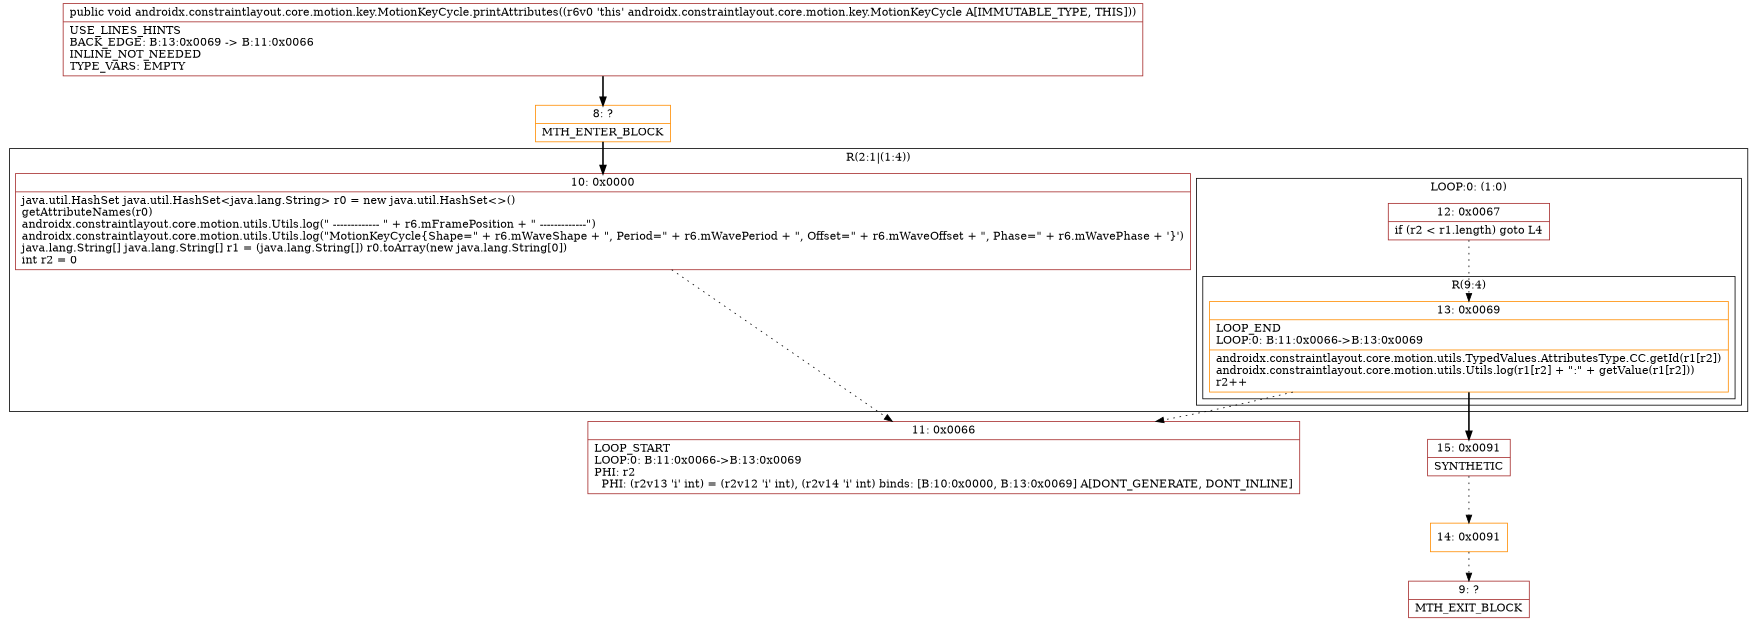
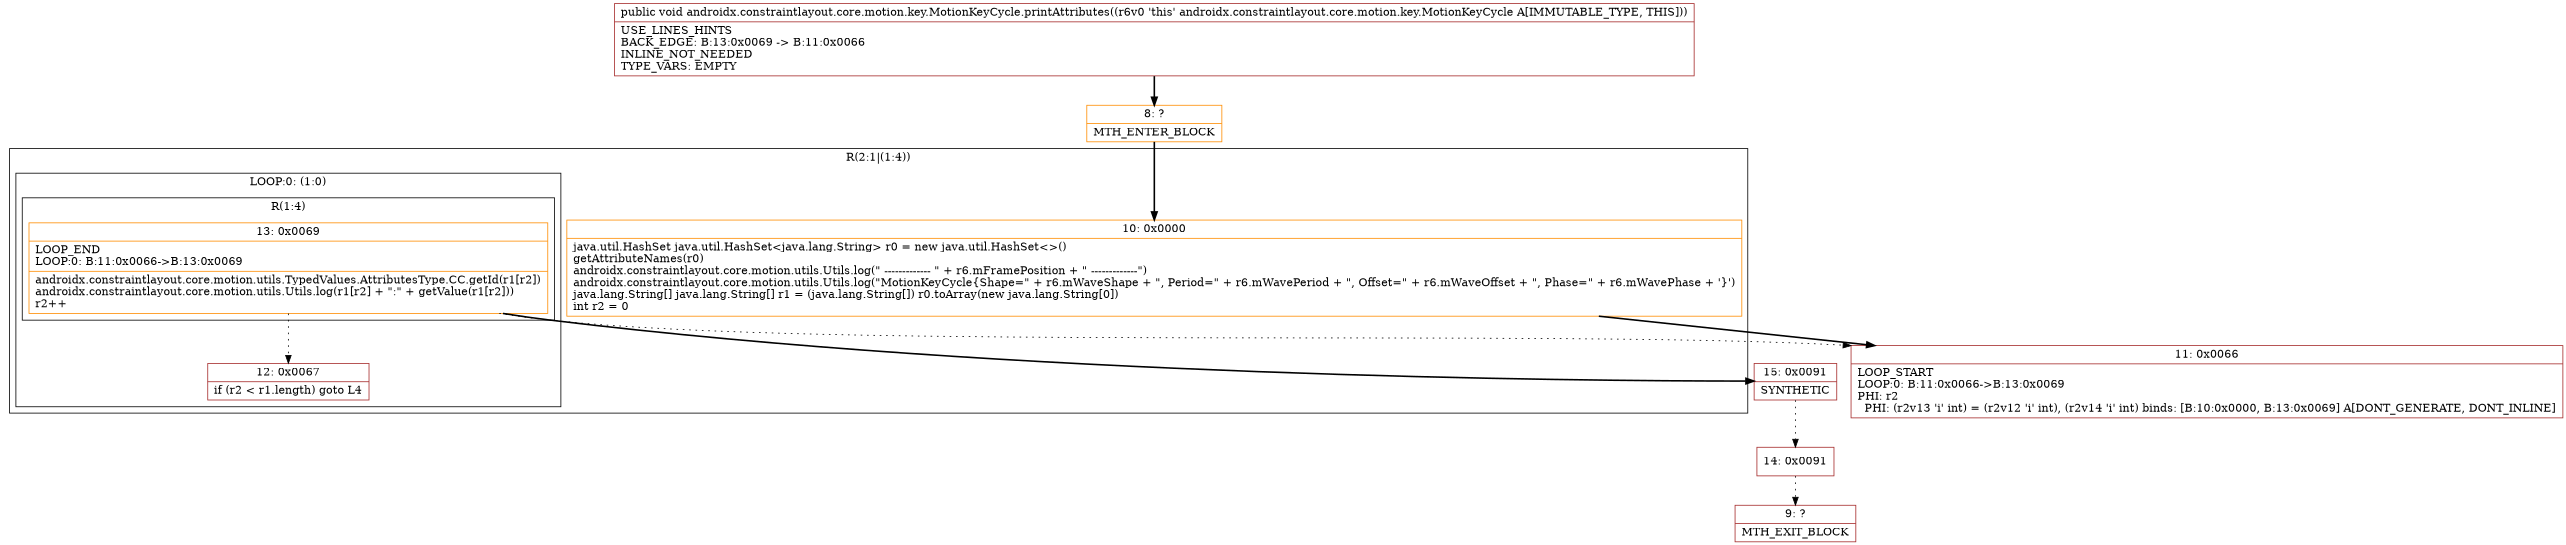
node "10: 0x0000": color brown -> darkorange
edge "12: 0x0067" -> "13: 0x0069": reversed
cluster "R(9:4)": label "R(9:4)" -> "R(1:4)"
edge "10: 0x0000" -> "11: 0x0066": style dotted -> bold
node "14: 0x0091": color darkorange -> brown
